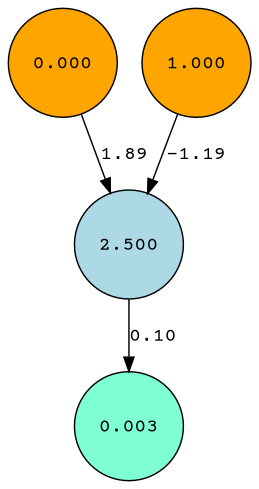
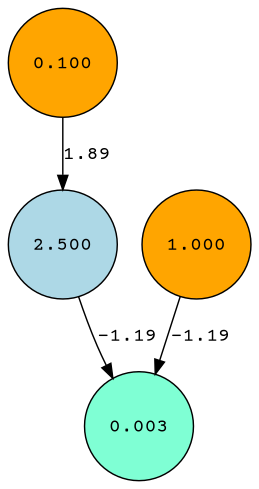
node "0.000": label "0.000" -> "0.100"
edge "1.000" -> "2.500": now "1.000" -> "0.003"
edge "2.500" -> "0.003": label "0.10" -> "-1.19"
